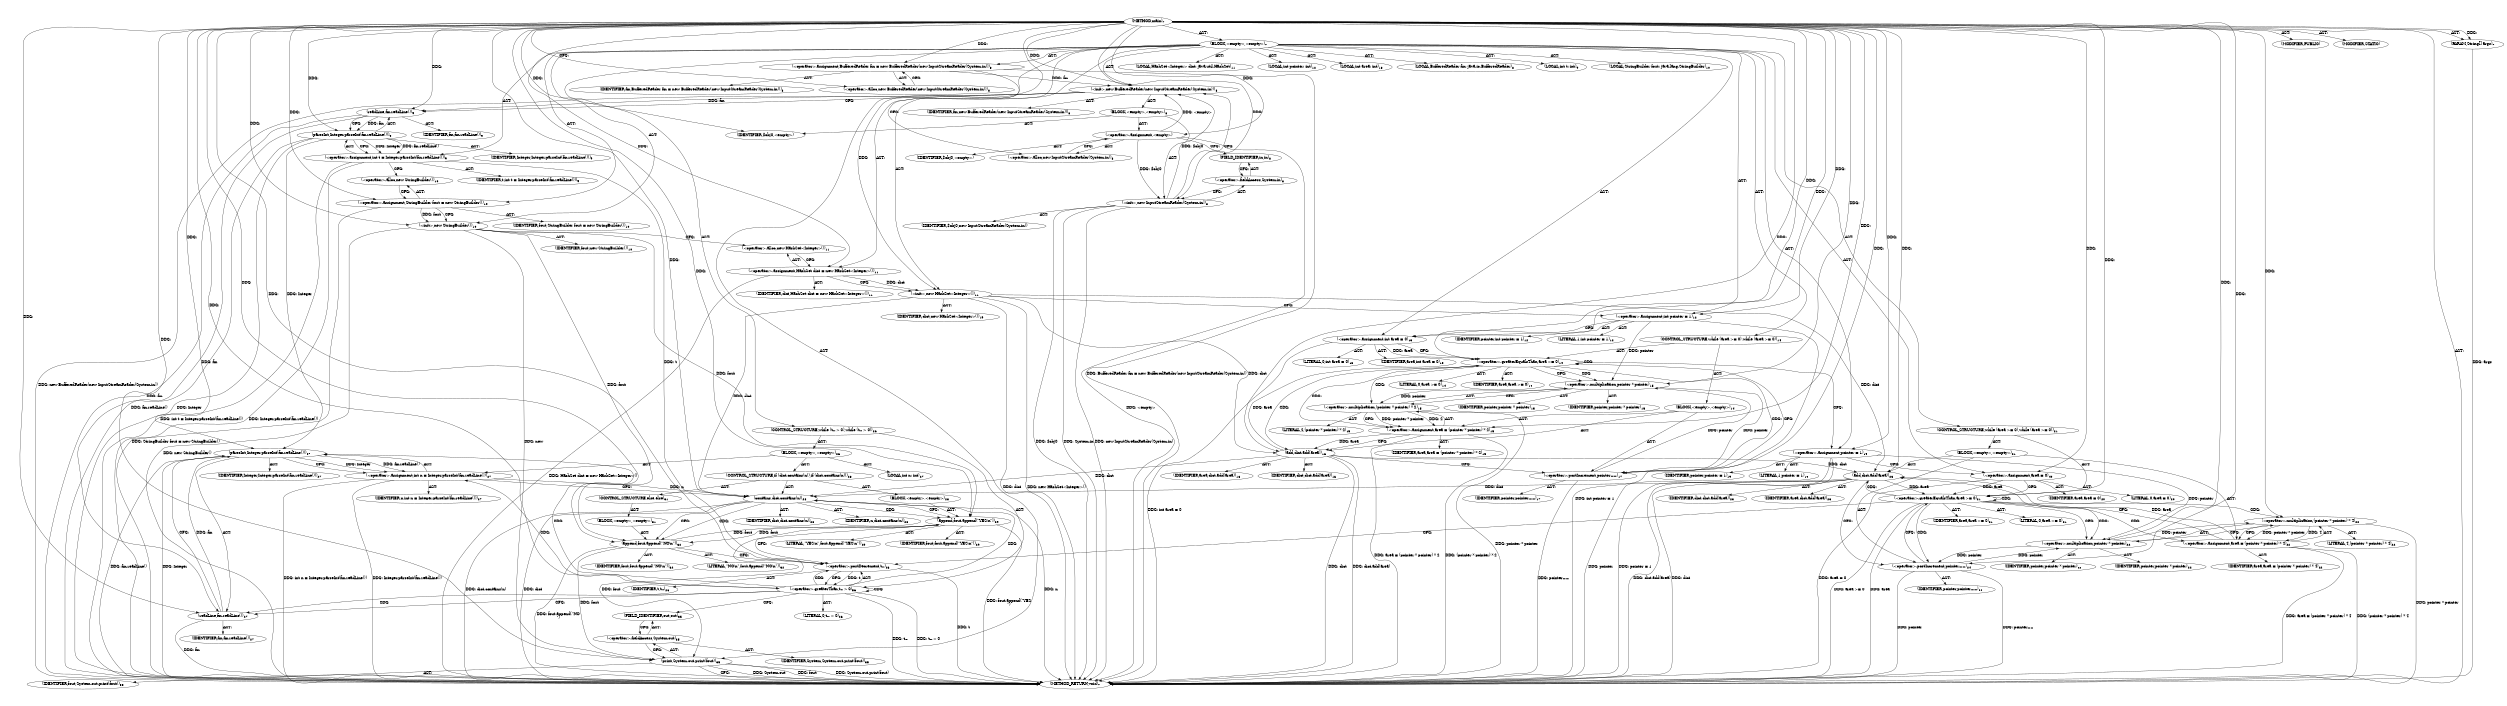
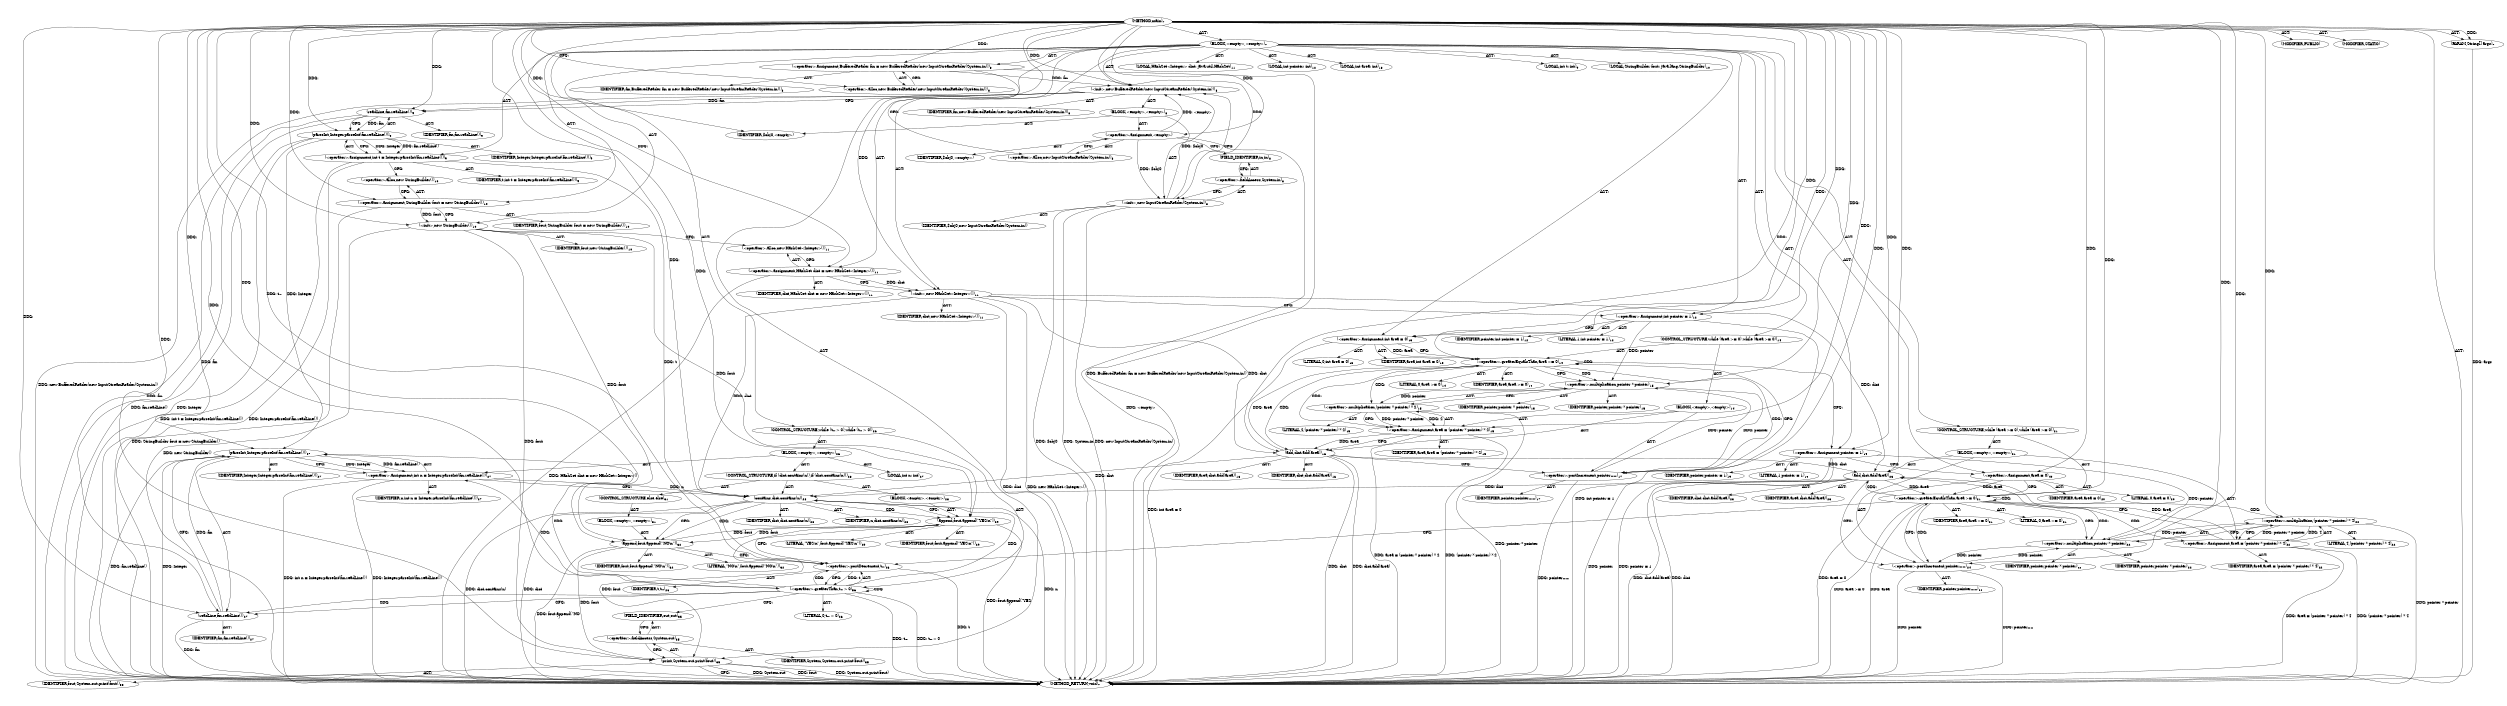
node "(LOCAL,BufferedReader fin: java.io.BufferedReader)": removed
edge "(METHOD,main)" -> "(<operator>.postDecrement,t--)": label "DDG: " -> "DDG: t--"
node "(IDENTIFIER,dict,new HashSet<Integer>())": text "19" -> "11"
edge "(<init>,new StringBuilder())" -> "(print,System.out.print(fout))": label "DDG: new" -> "DDG: fout"
